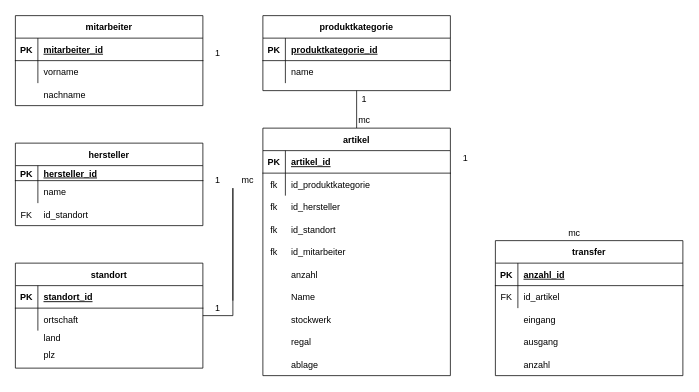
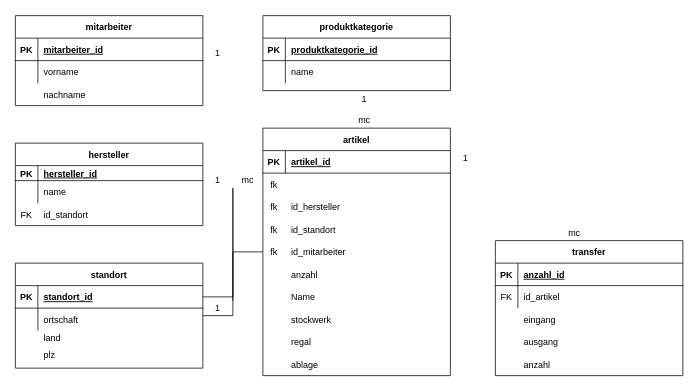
edge "produktkategorie" -- "artikel": now "standort_id" -- "artikel"
node "id_produktkategorie": removed
